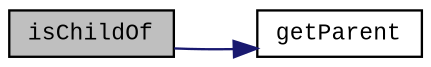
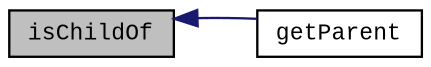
edge "isChildOf" -> "getParent": reversed
